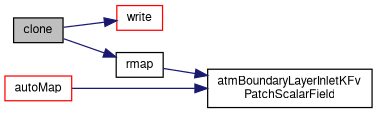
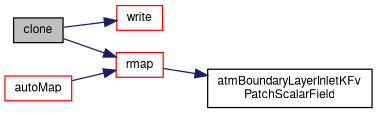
node "rmap": color black -> red
edge "autoMap" -> "atmBoundaryLayerInletKFv PatchScalarField": now "autoMap" -> "rmap"
